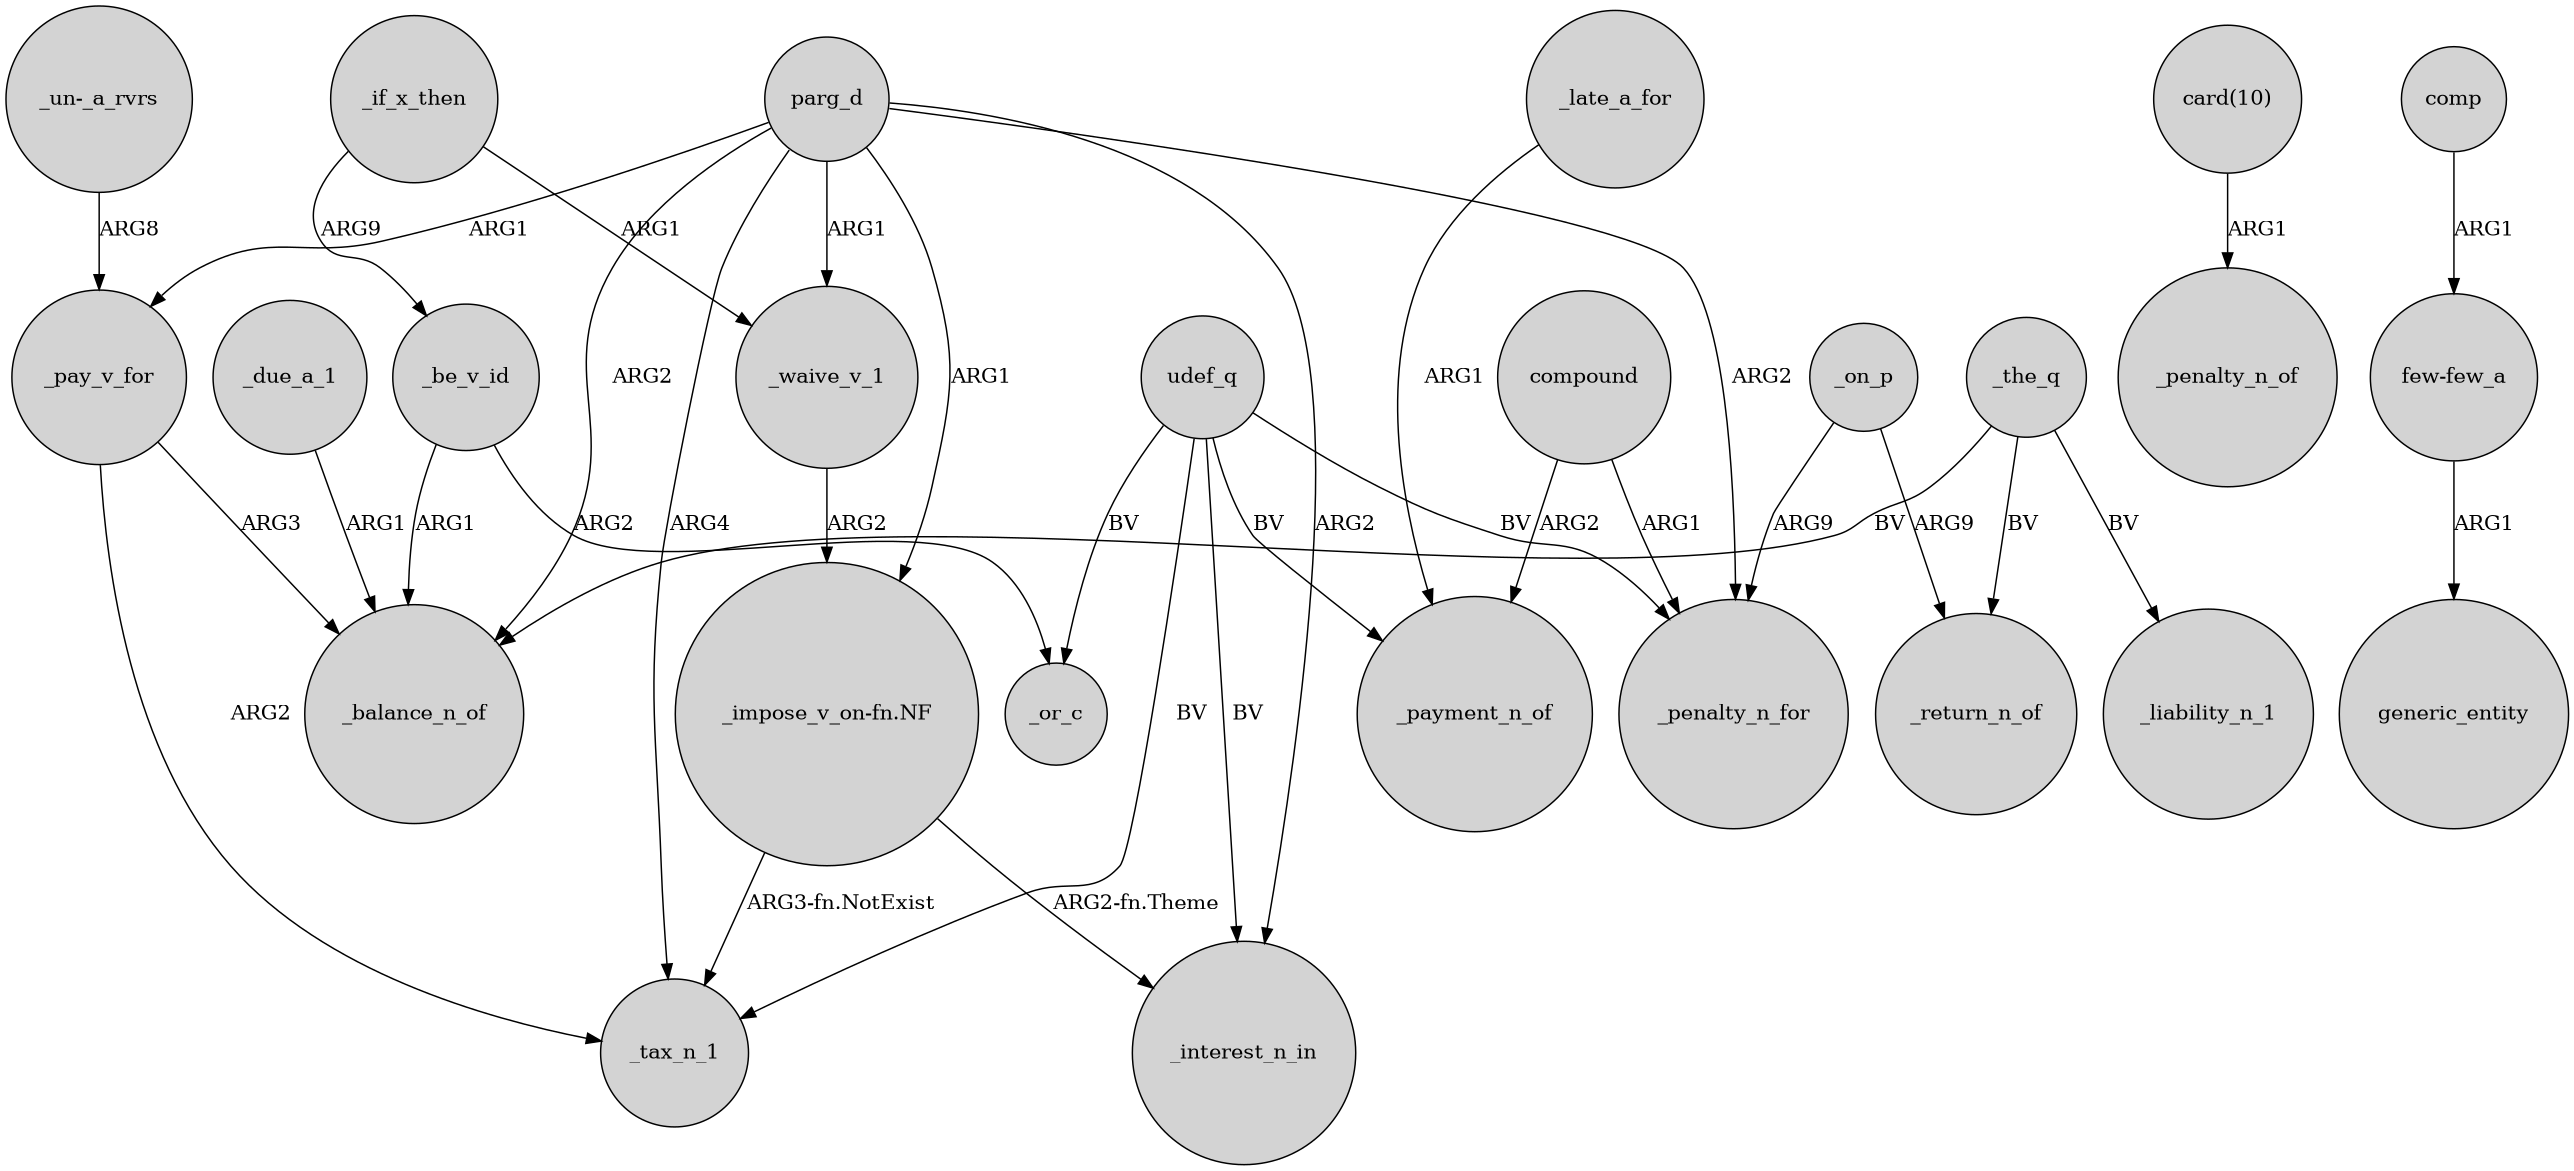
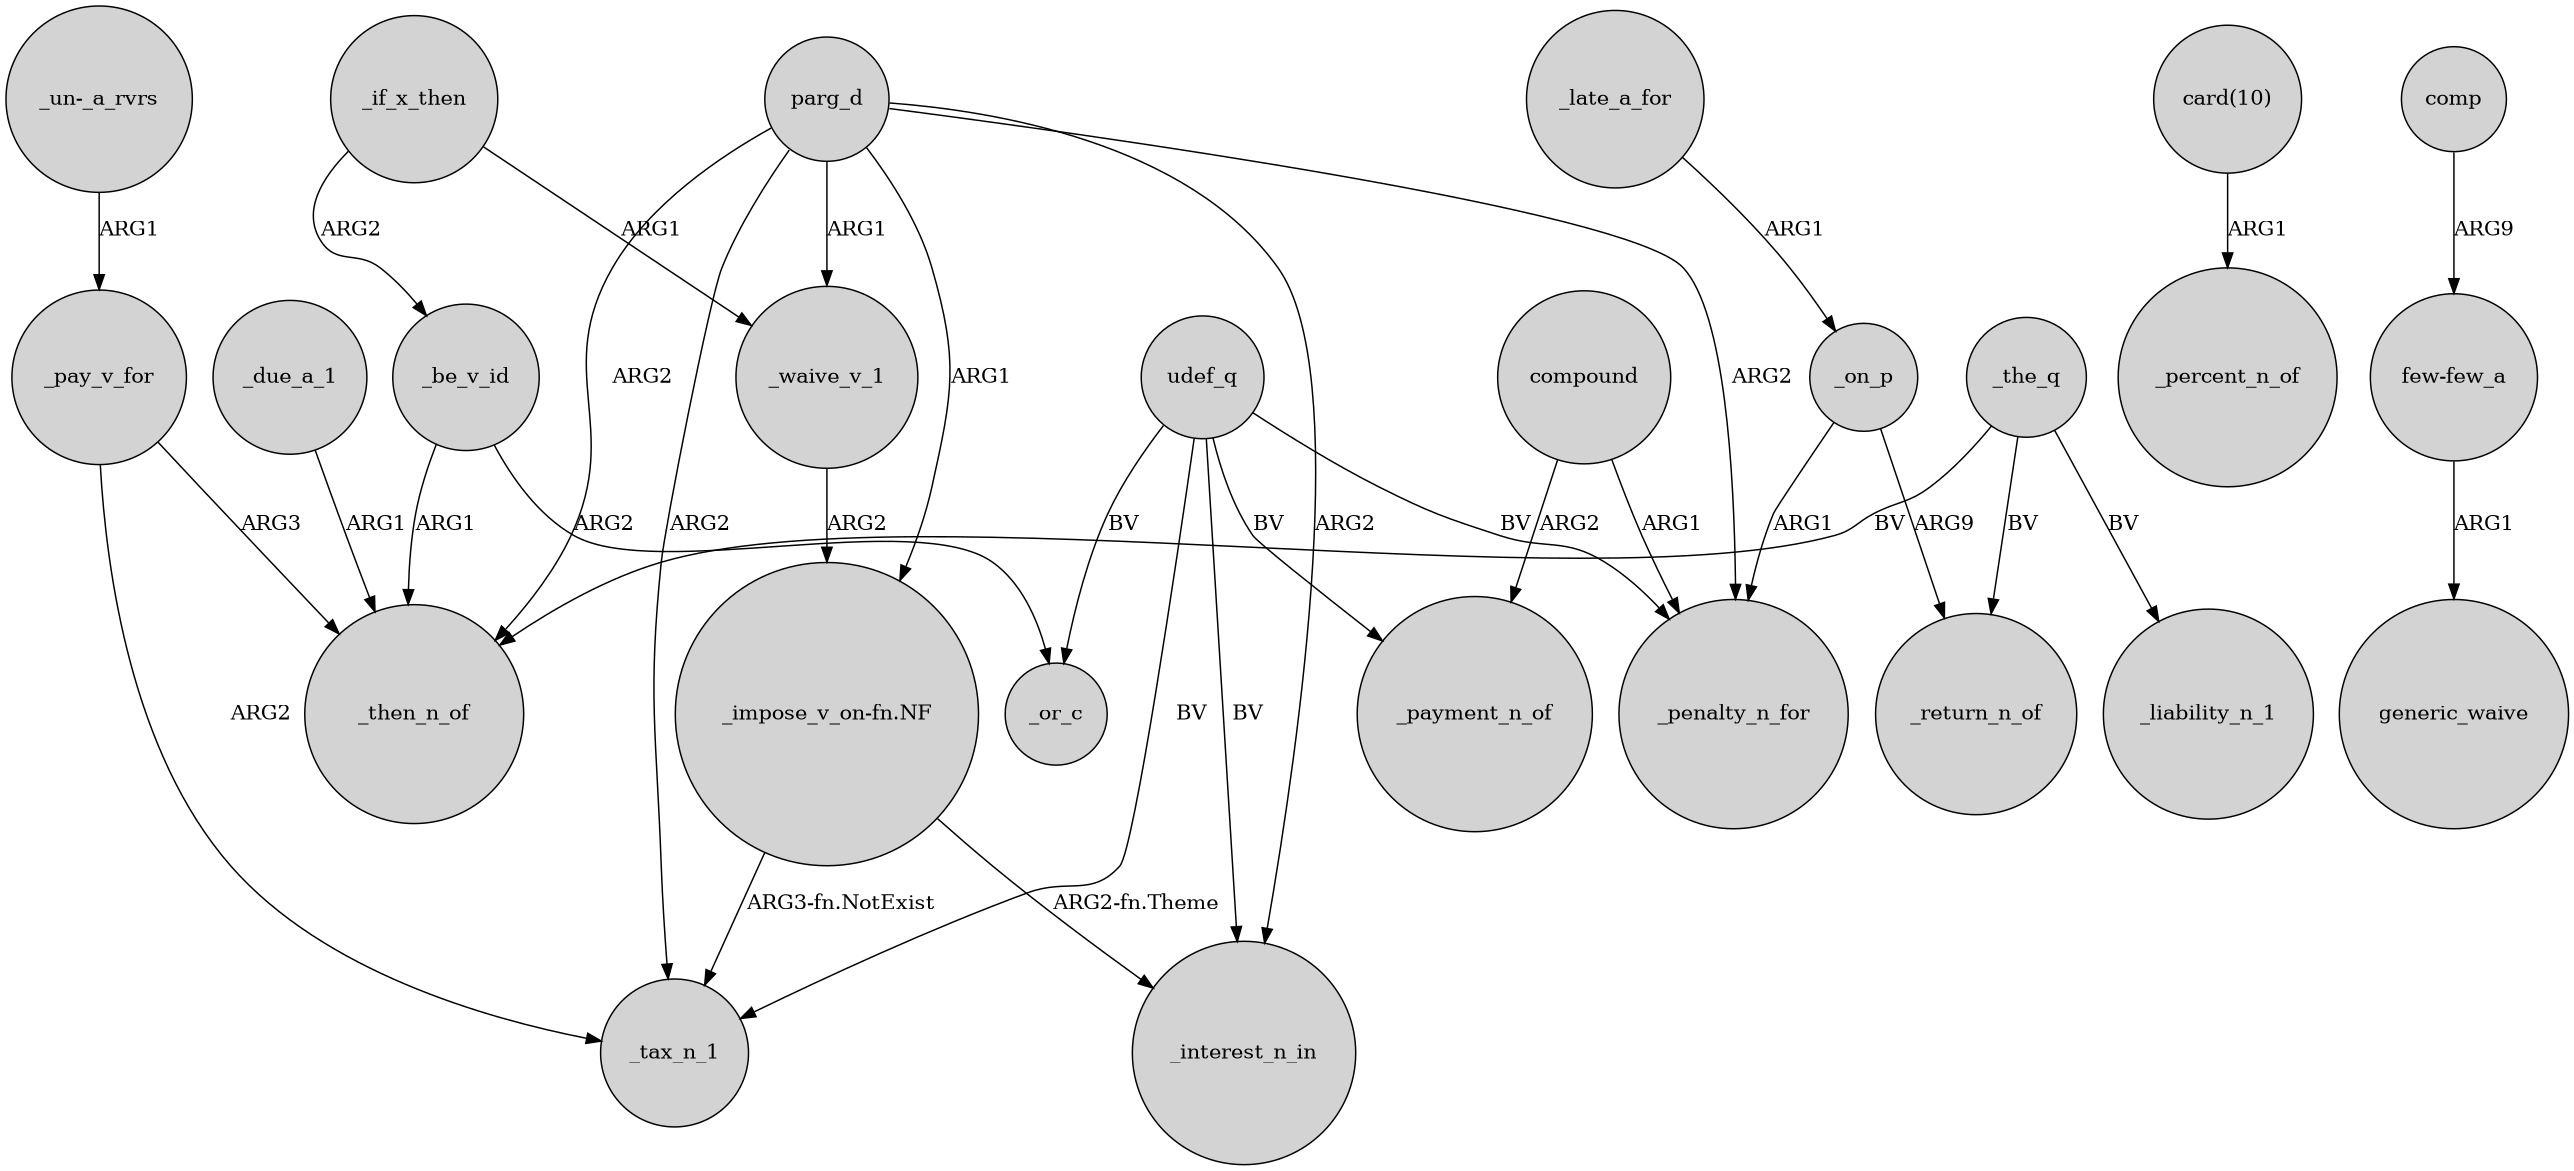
edge "parg_d" -> "_pay_v_for": removed, label "ARG1"
edge "_un-_a_rvrs" -> "_pay_v_for": label "ARG8" -> "ARG1"
edge "_if_x_then" -> "_be_v_id": label "ARG9" -> "ARG2"
edge "comp" -> "few-few_a": label "ARG1" -> "ARG9"
edge "_late_a_for" -> "_payment_n_of": now "_late_a_for" -> "_on_p"
node "_penalty_n_of": label "_penalty_n_of" -> "_percent_n_of"
edge "parg_d" -> "_tax_n_1": label "ARG4" -> "ARG2"
edge "_on_p" -> "_penalty_n_for": label "ARG9" -> "ARG1"
node "_balance_n_of": label "_balance_n_of" -> "_then_n_of"
node "generic_entity": label "generic_entity" -> "generic_waive"
